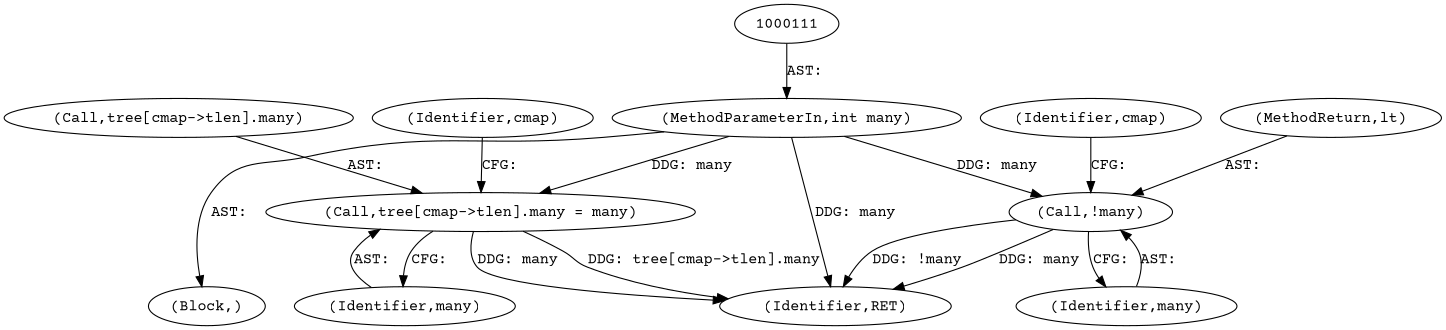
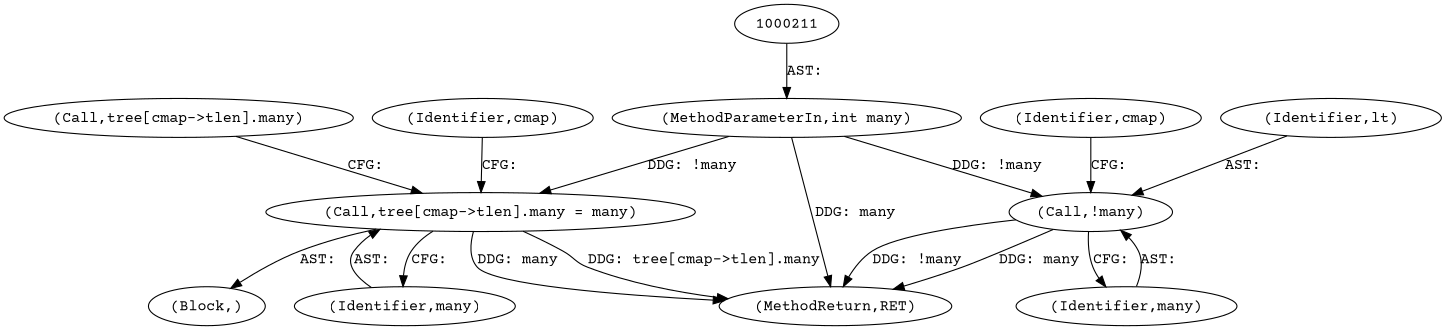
node "1000111": label "1000111" -> "1000211"
node "(MethodReturn,lt)": label "(MethodReturn,lt)" -> "(Identifier,lt)"
edge "(MethodParameterIn,int many)" -> "(Block,)": now "(Call,tree[cmap->tlen].many = many)" -> "(Block,)"
edge "(Call,tree[cmap->tlen].many)" -> "(Call,tree[cmap->tlen].many = many)": label "AST: " -> "CFG: "
edge "(MethodParameterIn,int many)" -> "(Call,tree[cmap->tlen].many = many)": label "DDG: many" -> "DDG: !many"
edge "(MethodParameterIn,int many)" -> "(Call,!many)": label "DDG: many" -> "DDG: !many"
node "(Identifier,RET)": label "(Identifier,RET)" -> "(MethodReturn,RET)"
